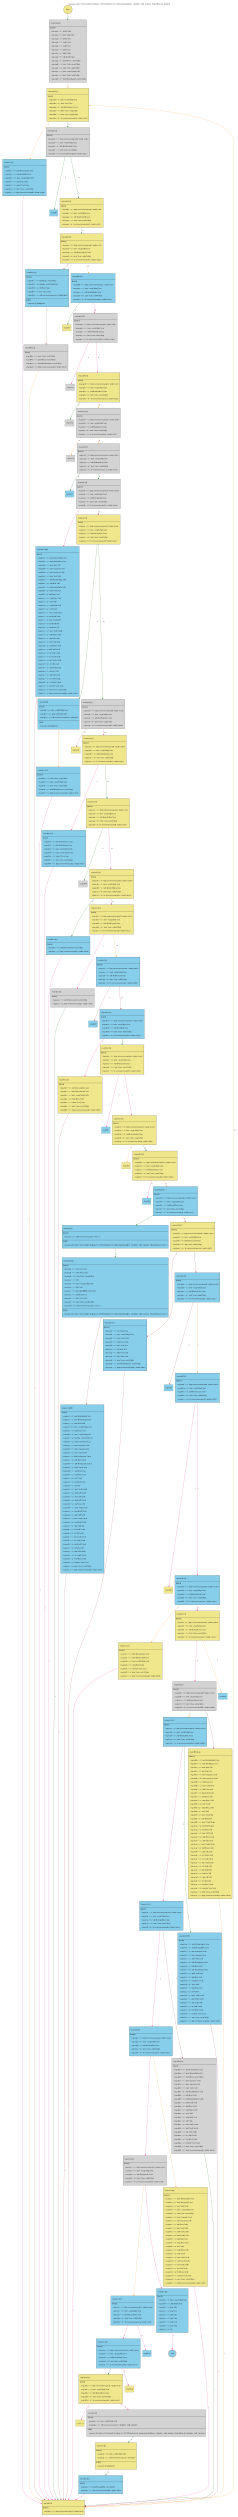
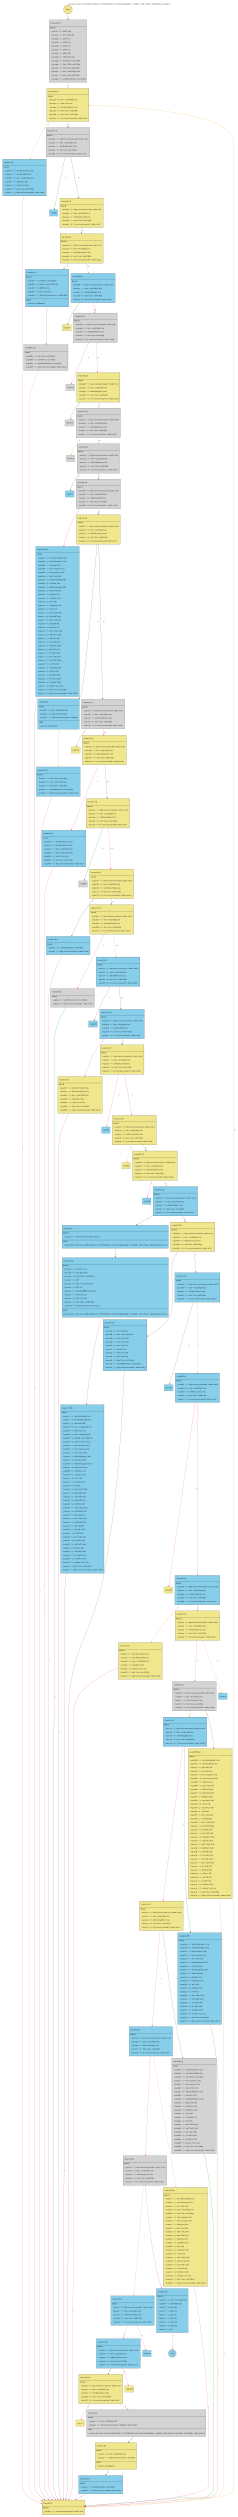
node "0x40172c [25]": fillcolor skyblue -> khaki
